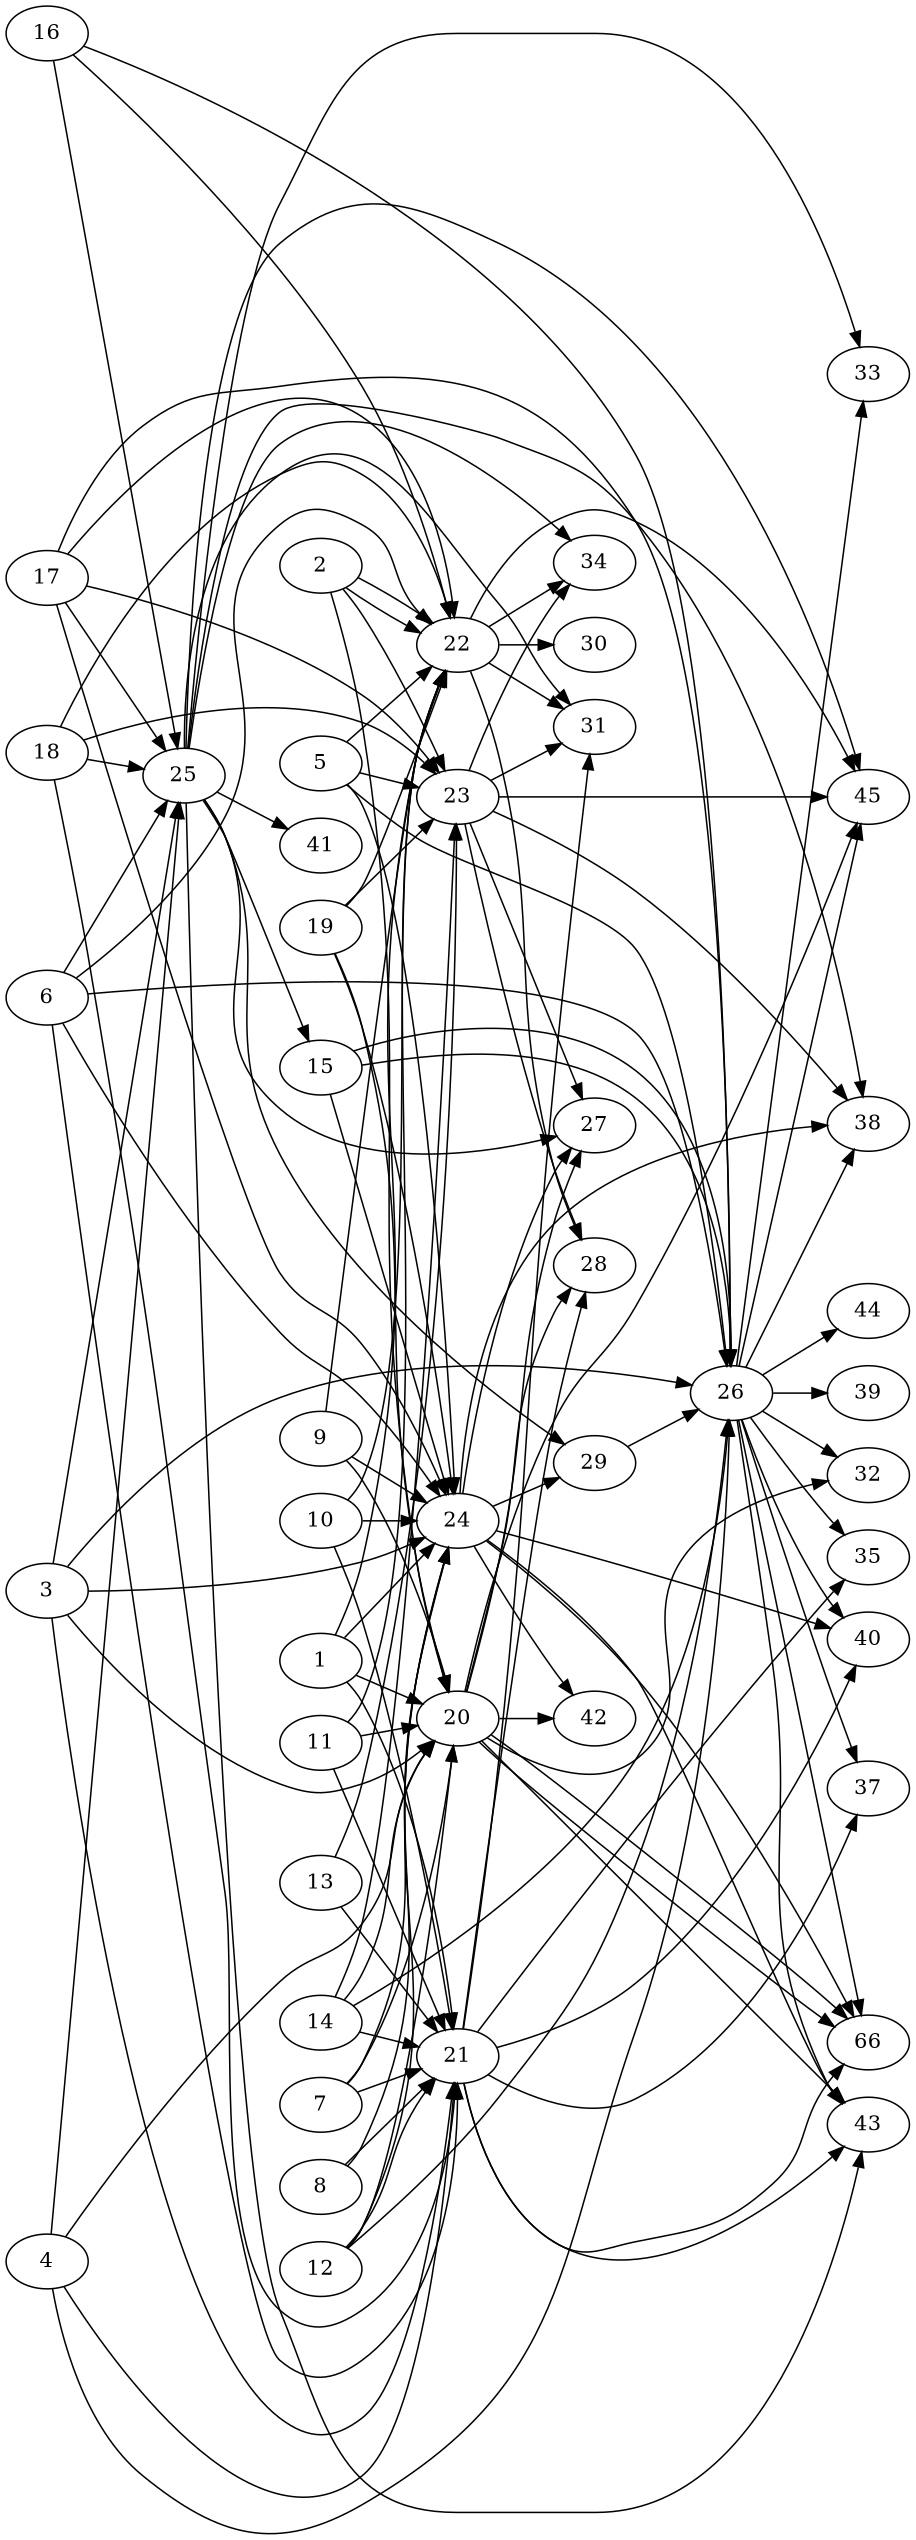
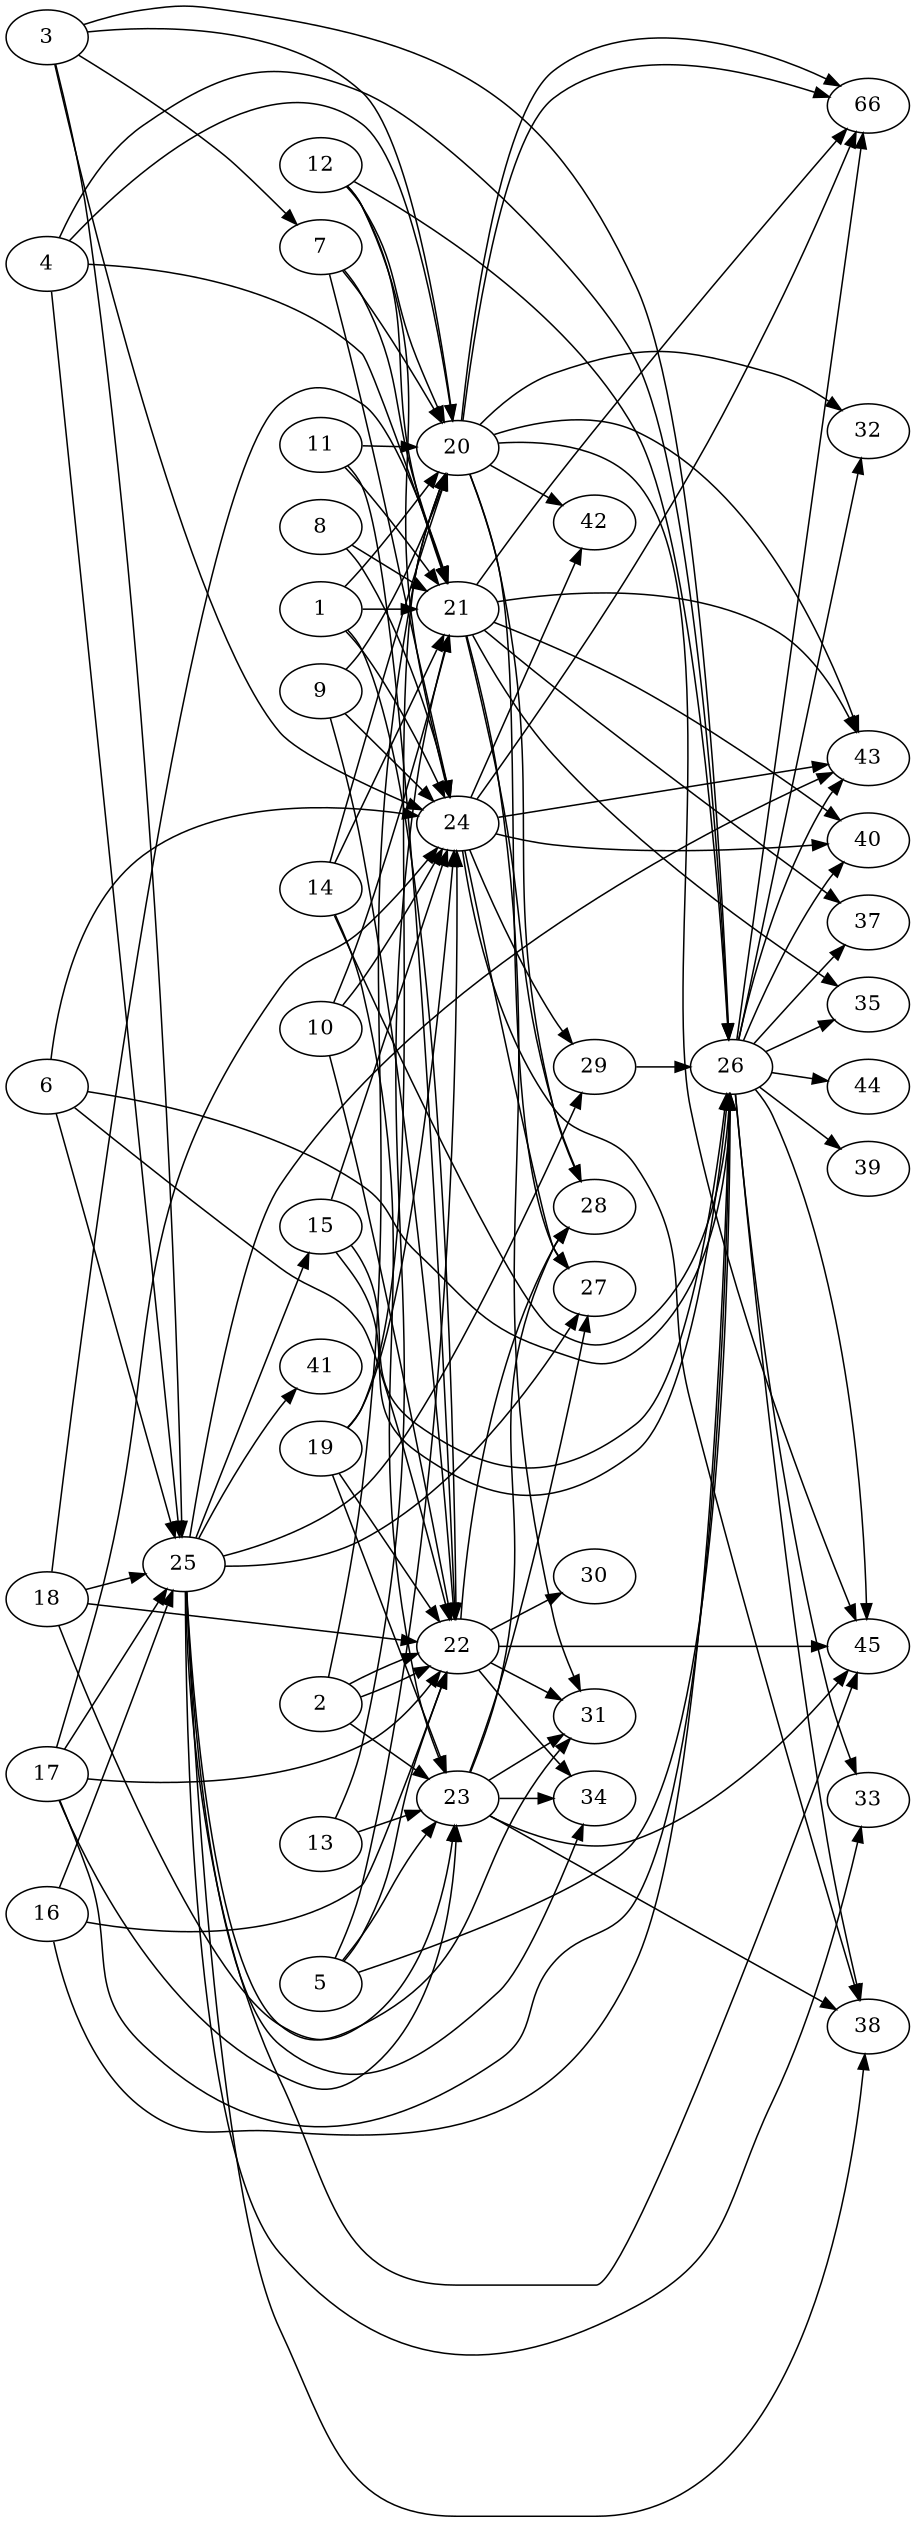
edge "6" -> "21": removed
edge "3" -> "21": now "3" -> "7"
